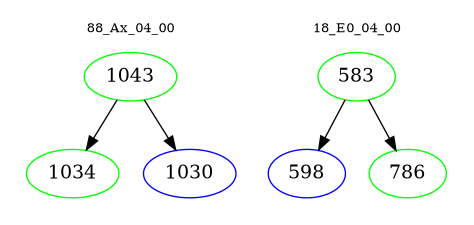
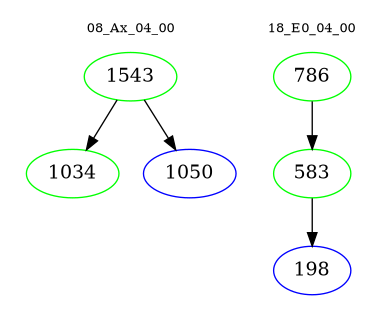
cluster "88_Ax_04_00": label "88_Ax_04_00" -> "08_Ax_04_00"
node "1043": label "1043" -> "1543"
edge "583" -> "786": reversed
node "1030": label "1030" -> "1050"
node "598": label "598" -> "198"
